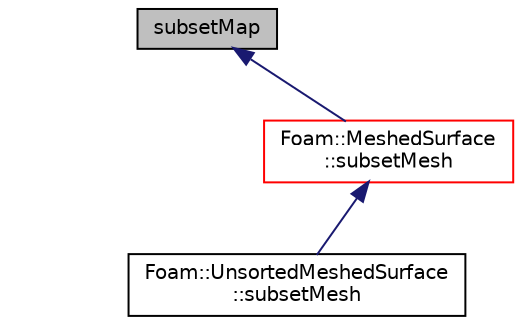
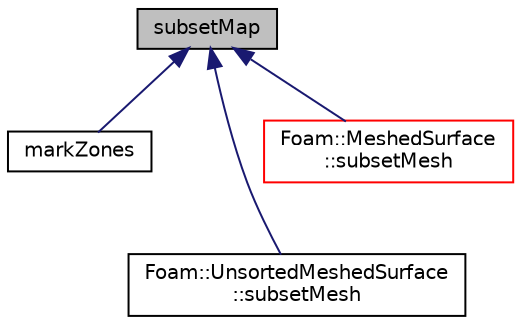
node "markZones": added
edge "Foam::UnsortedMeshedSurface ::subsetMesh" -> "Foam::MeshedSurface ::subsetMesh": now "Foam::UnsortedMeshedSurface ::subsetMesh" -> "subsetMap"
